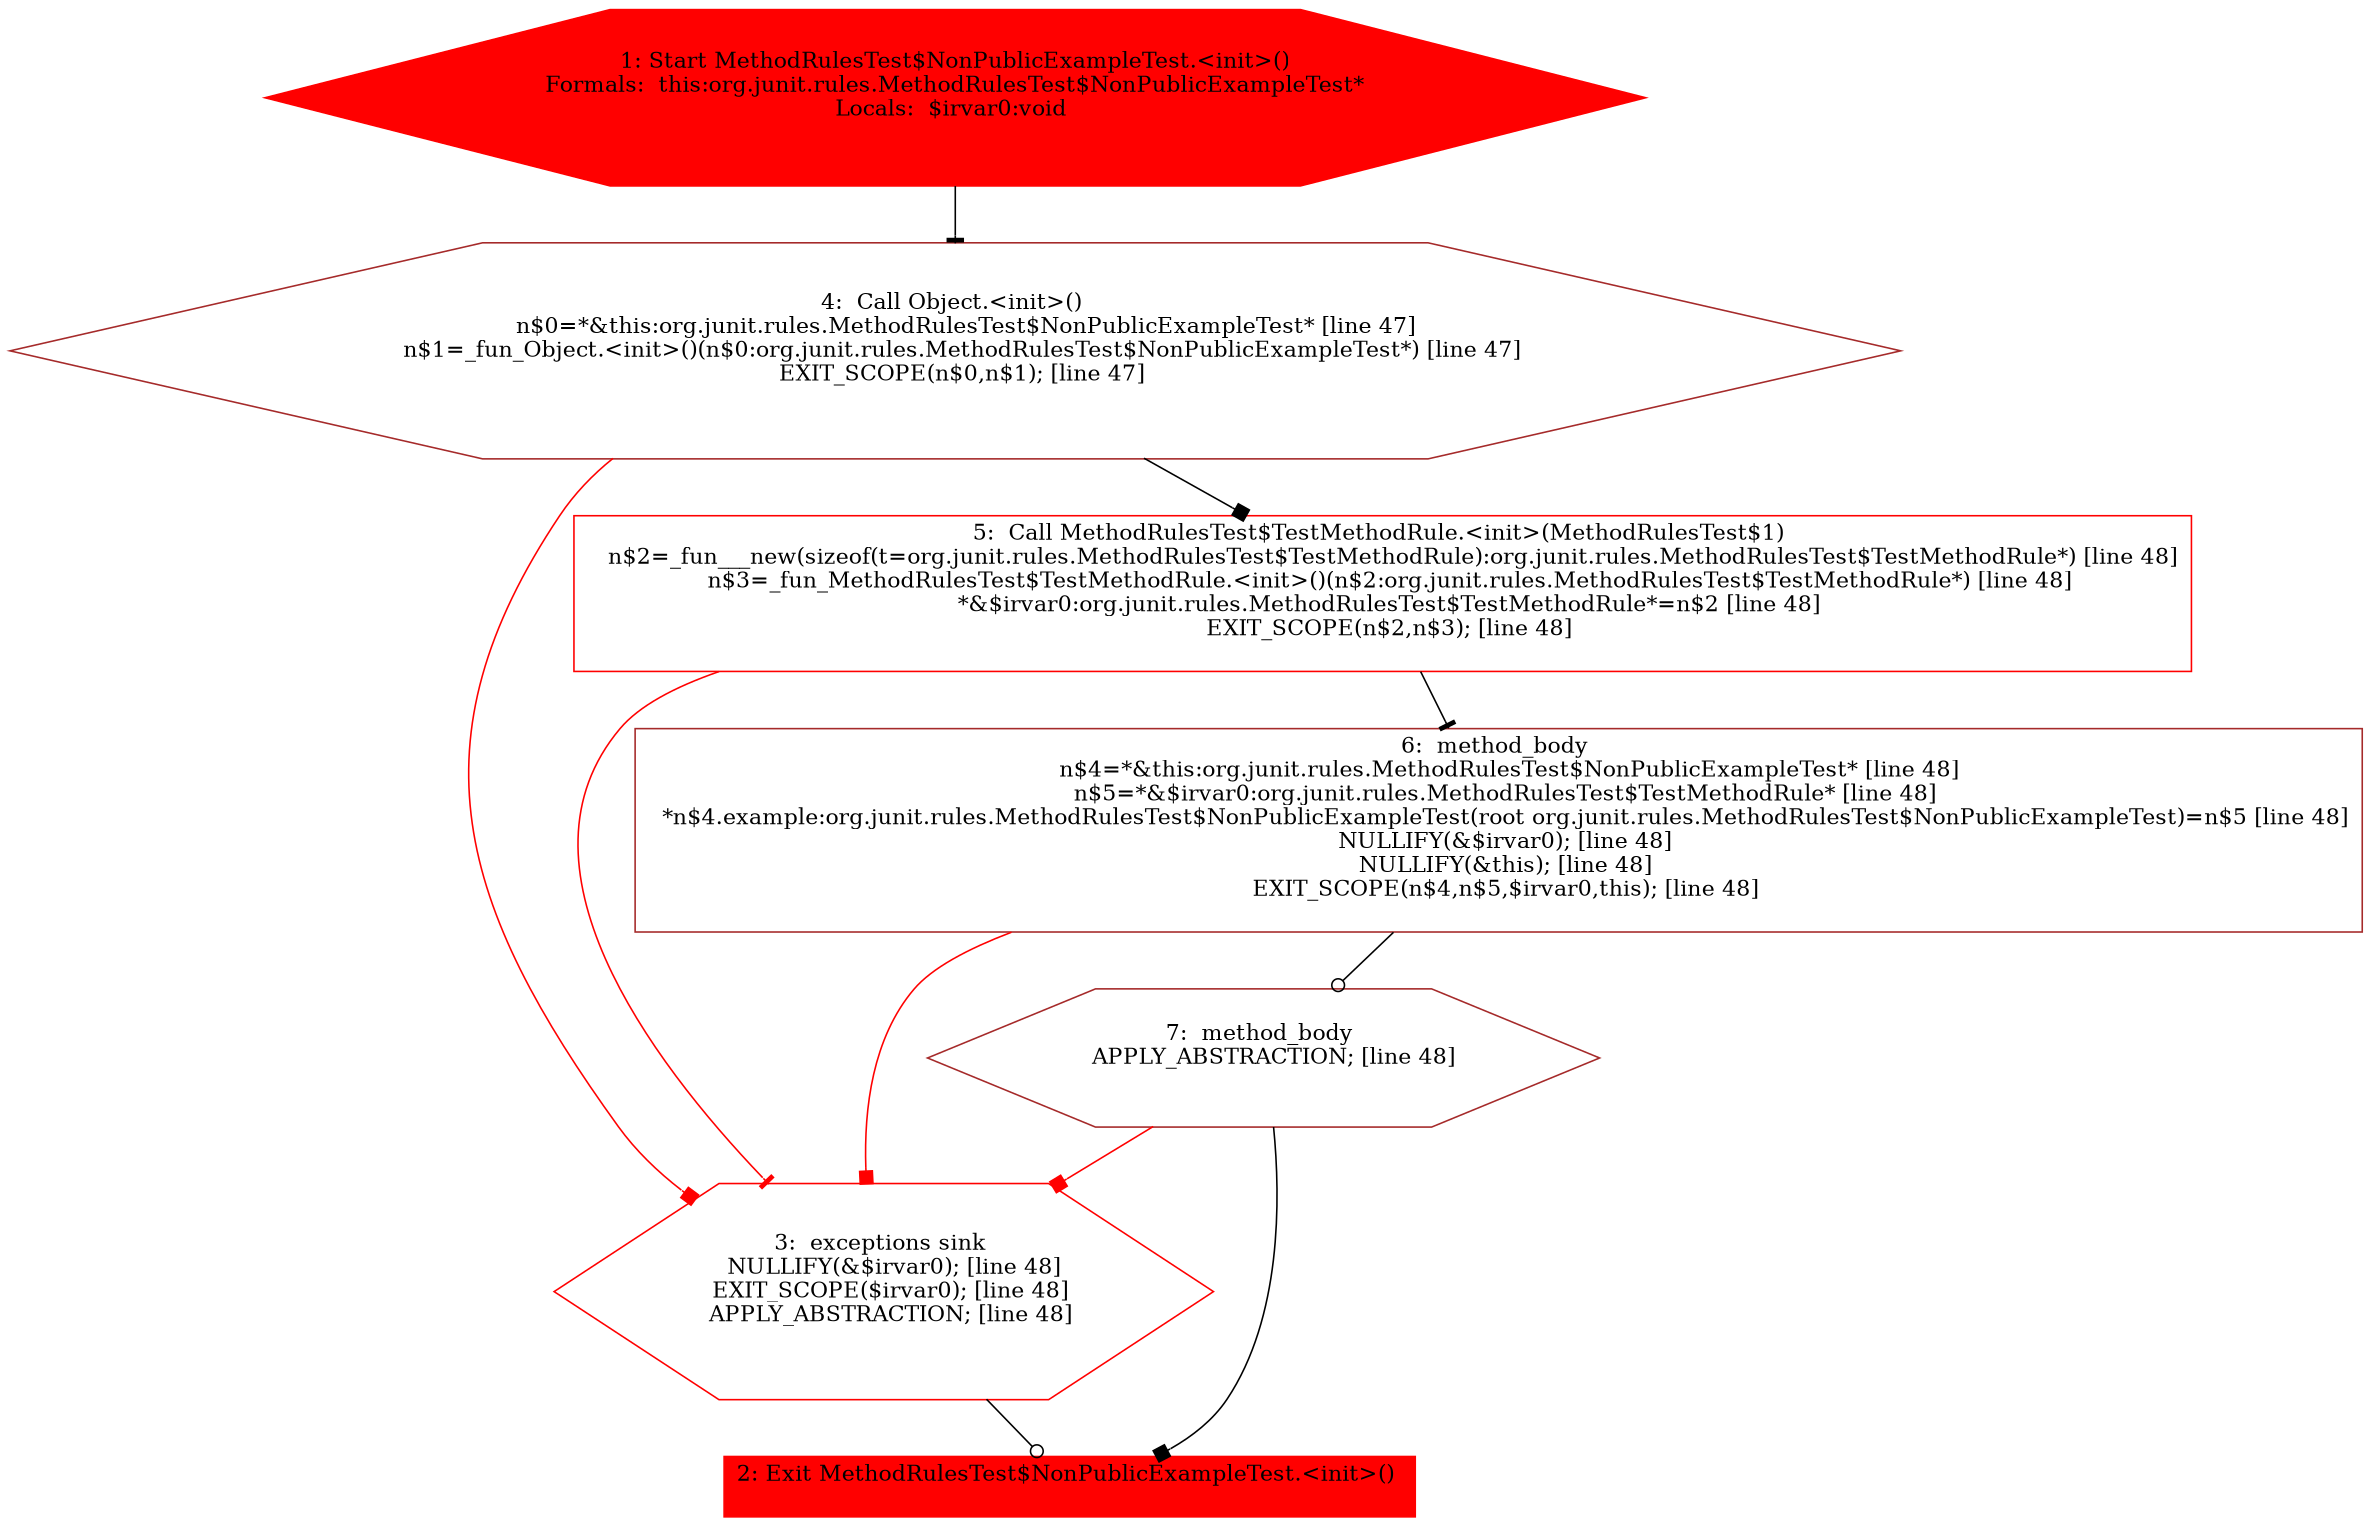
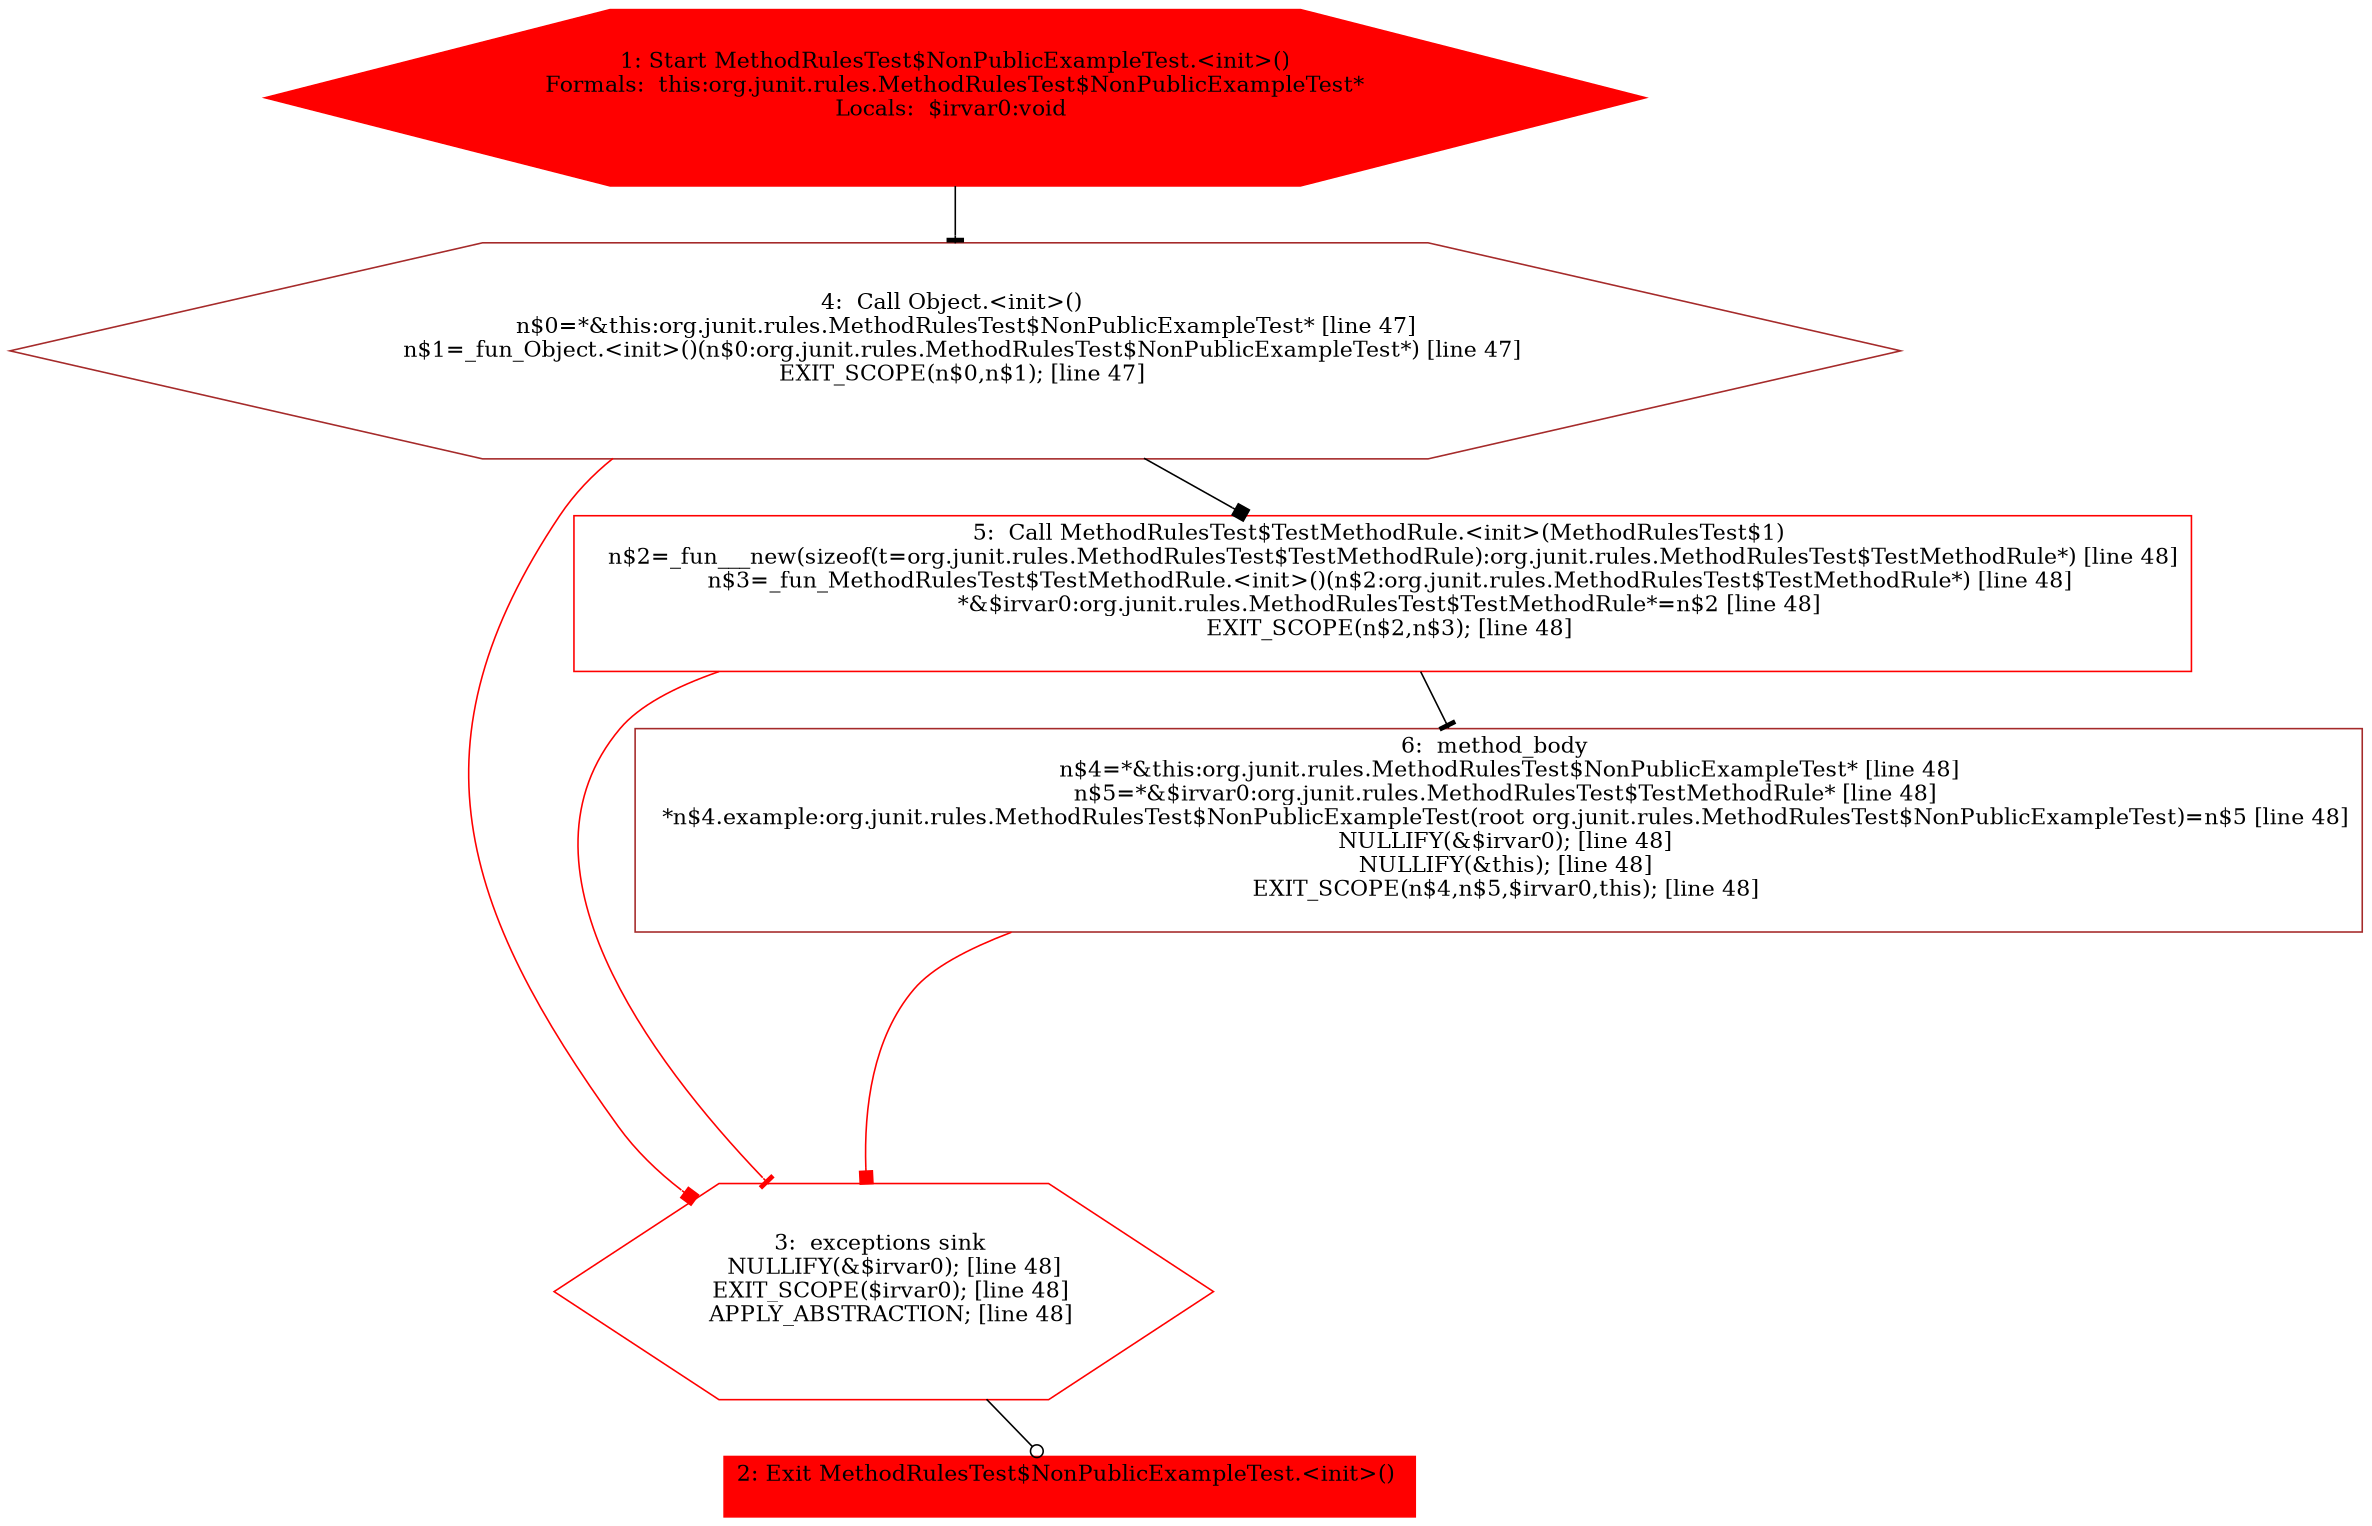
node "7:  method_body APPLY_ABSTRACTION; [line 48]": removed
